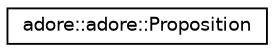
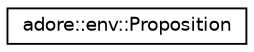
node "adore::adore::Proposition": label "adore::adore::Proposition" -> "adore::env::Proposition"
